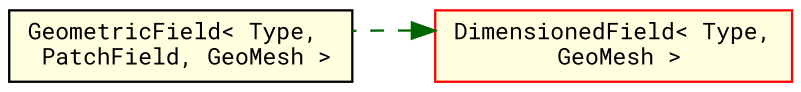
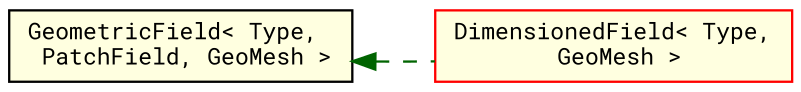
edge "GeometricField< Type, PatchField, GeoMesh >" -> "DimensionedField< Type, GeoMesh >": reversed
